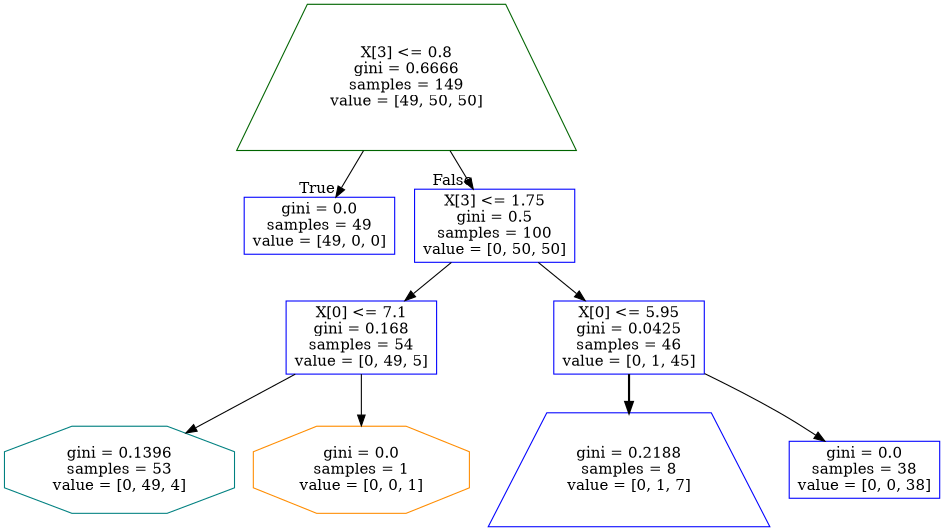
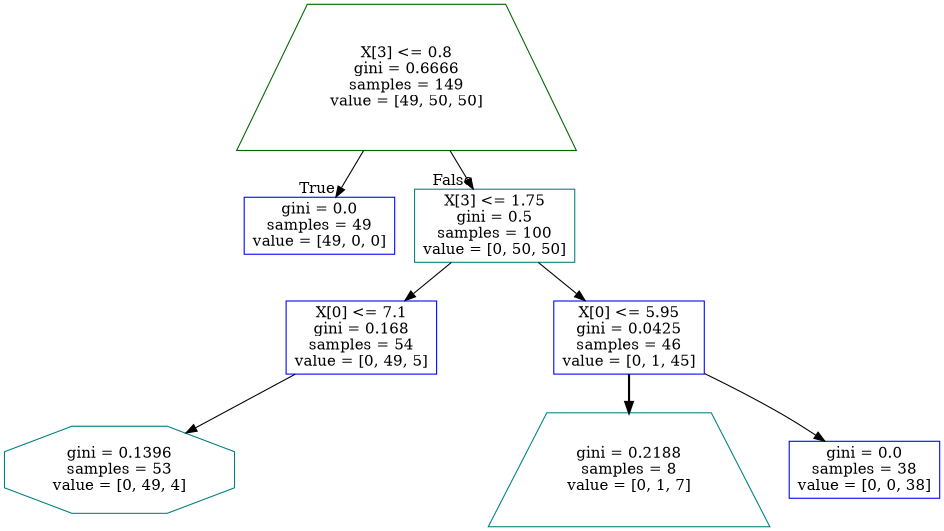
node "X[3] <= 1.75 gini = 0.5 samples = 100 value = [0, 50, 50]": color blue -> teal
node "gini = 0.0 samples = 1 value = [0, 0, 1]": removed
node "gini = 0.2188 samples = 8 value = [0, 1, 7]": color blue -> teal
